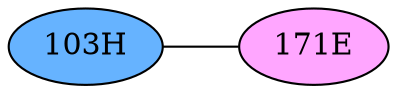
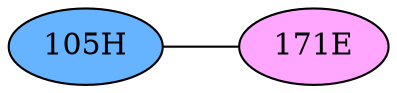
node "103H": label "103H" -> "105H"
